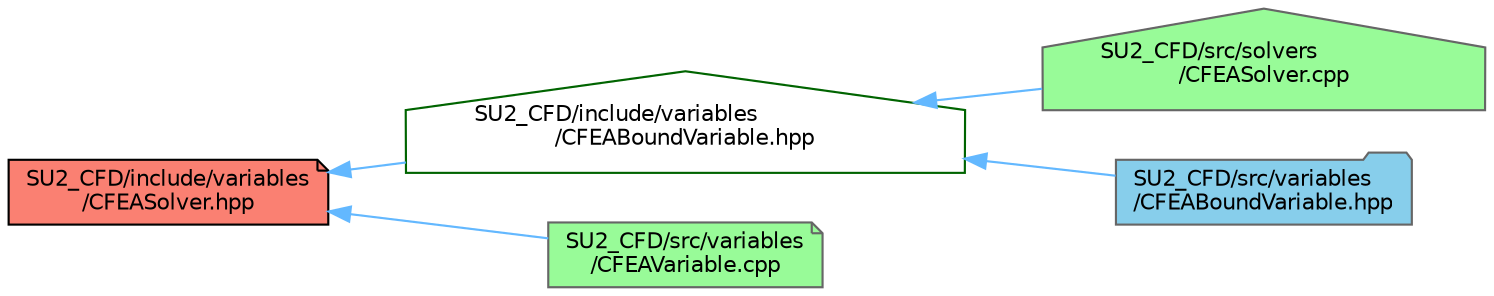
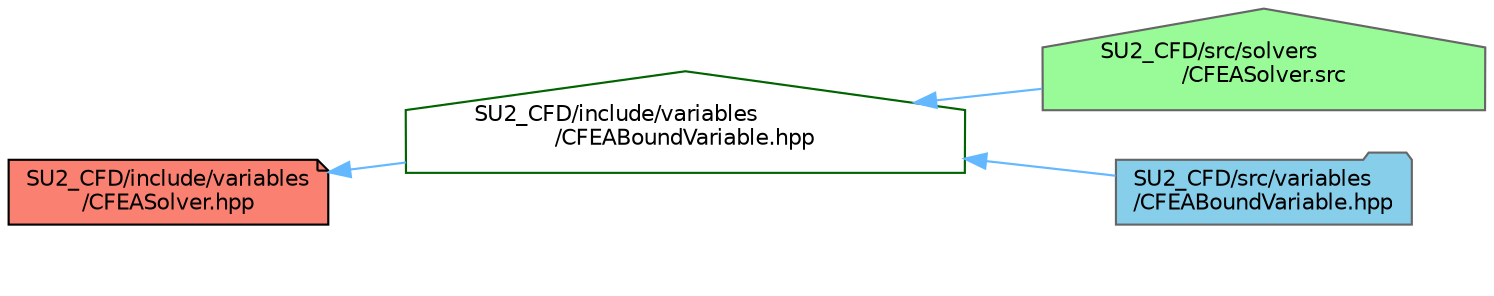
node "SU2_CFD/src/solvers /CFEASolver.cpp": label "SU2_CFD/src/solvers /CFEASolver.cpp" -> "SU2_CFD/src/solvers /CFEASolver.src"
node "SU2_CFD/src/variables /CFEAVariable.cpp": removed
